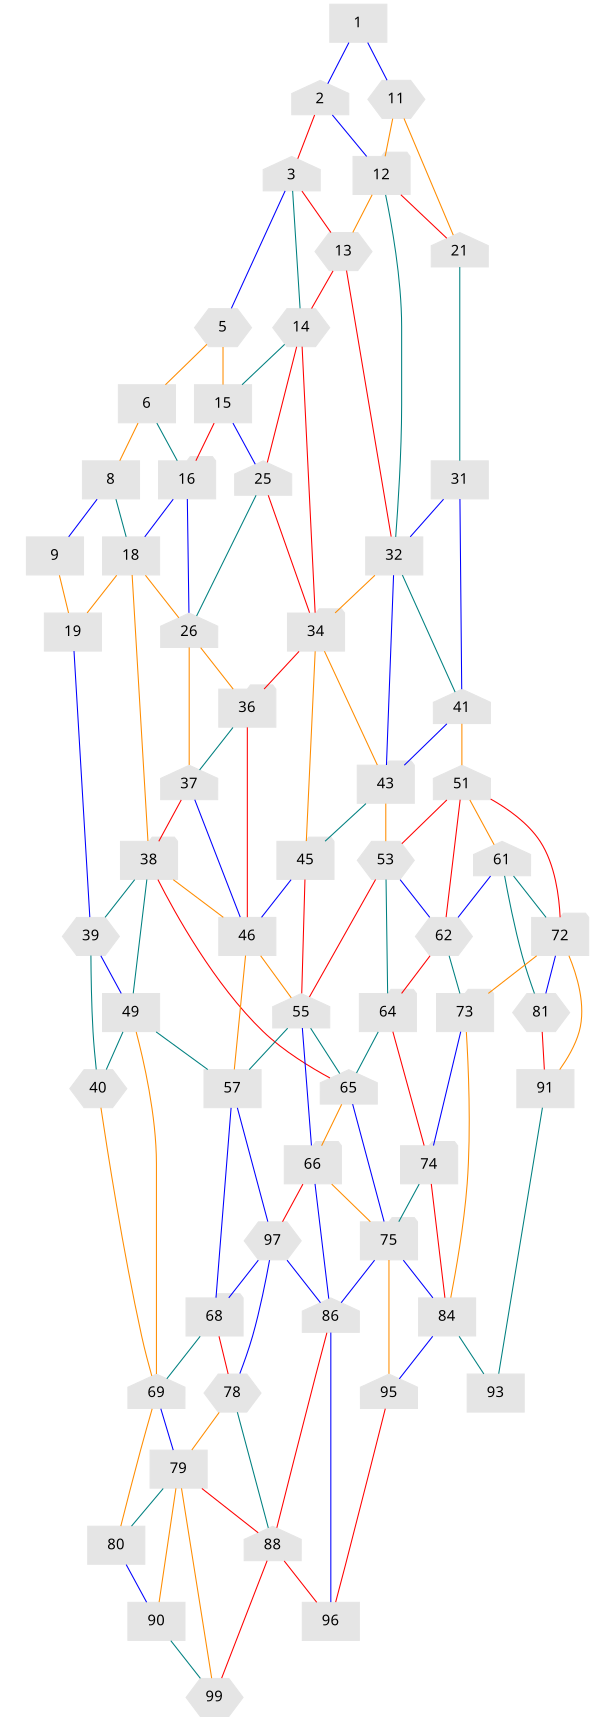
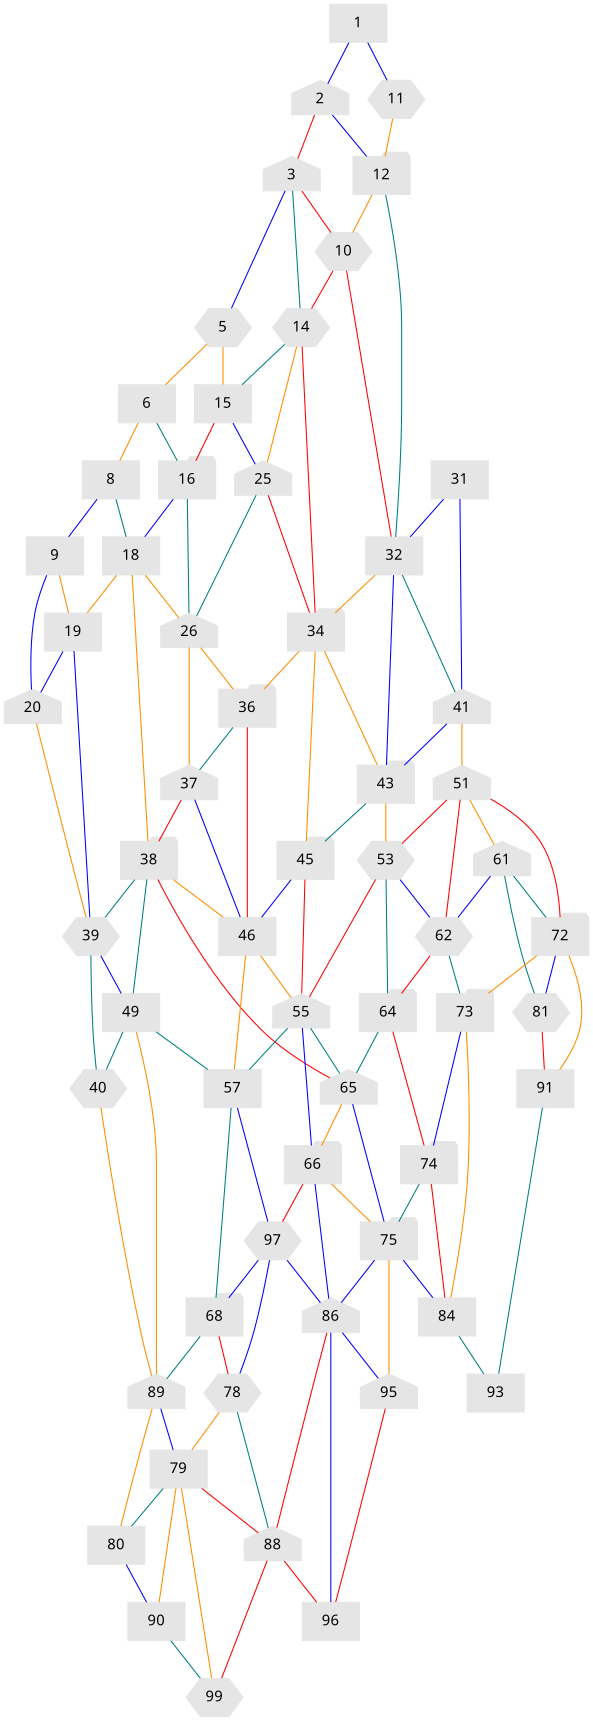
node "13": label "13" -> "10"
node "21": removed
edge "14" -- "25": color red -> darkorange
edge "16" -- "26": color blue -> teal
edge "34" -- "36": color red -> darkorange
node "20": added
edge "57" -- "68": color blue -> teal
edge "84" -- "95": now "86" -- "95"
node "69": label "69" -> "89"
